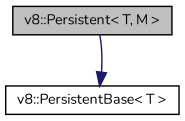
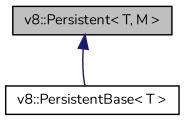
edge "v8::Persistent< T, M >" -> "v8::PersistentBase< T >": reversed
